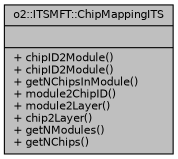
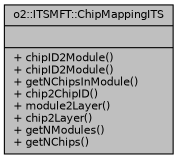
node "o2::ITSMFT::ChipMappingITS": text "+ module2ChipID()" -> "+ chip2ChipID()"
